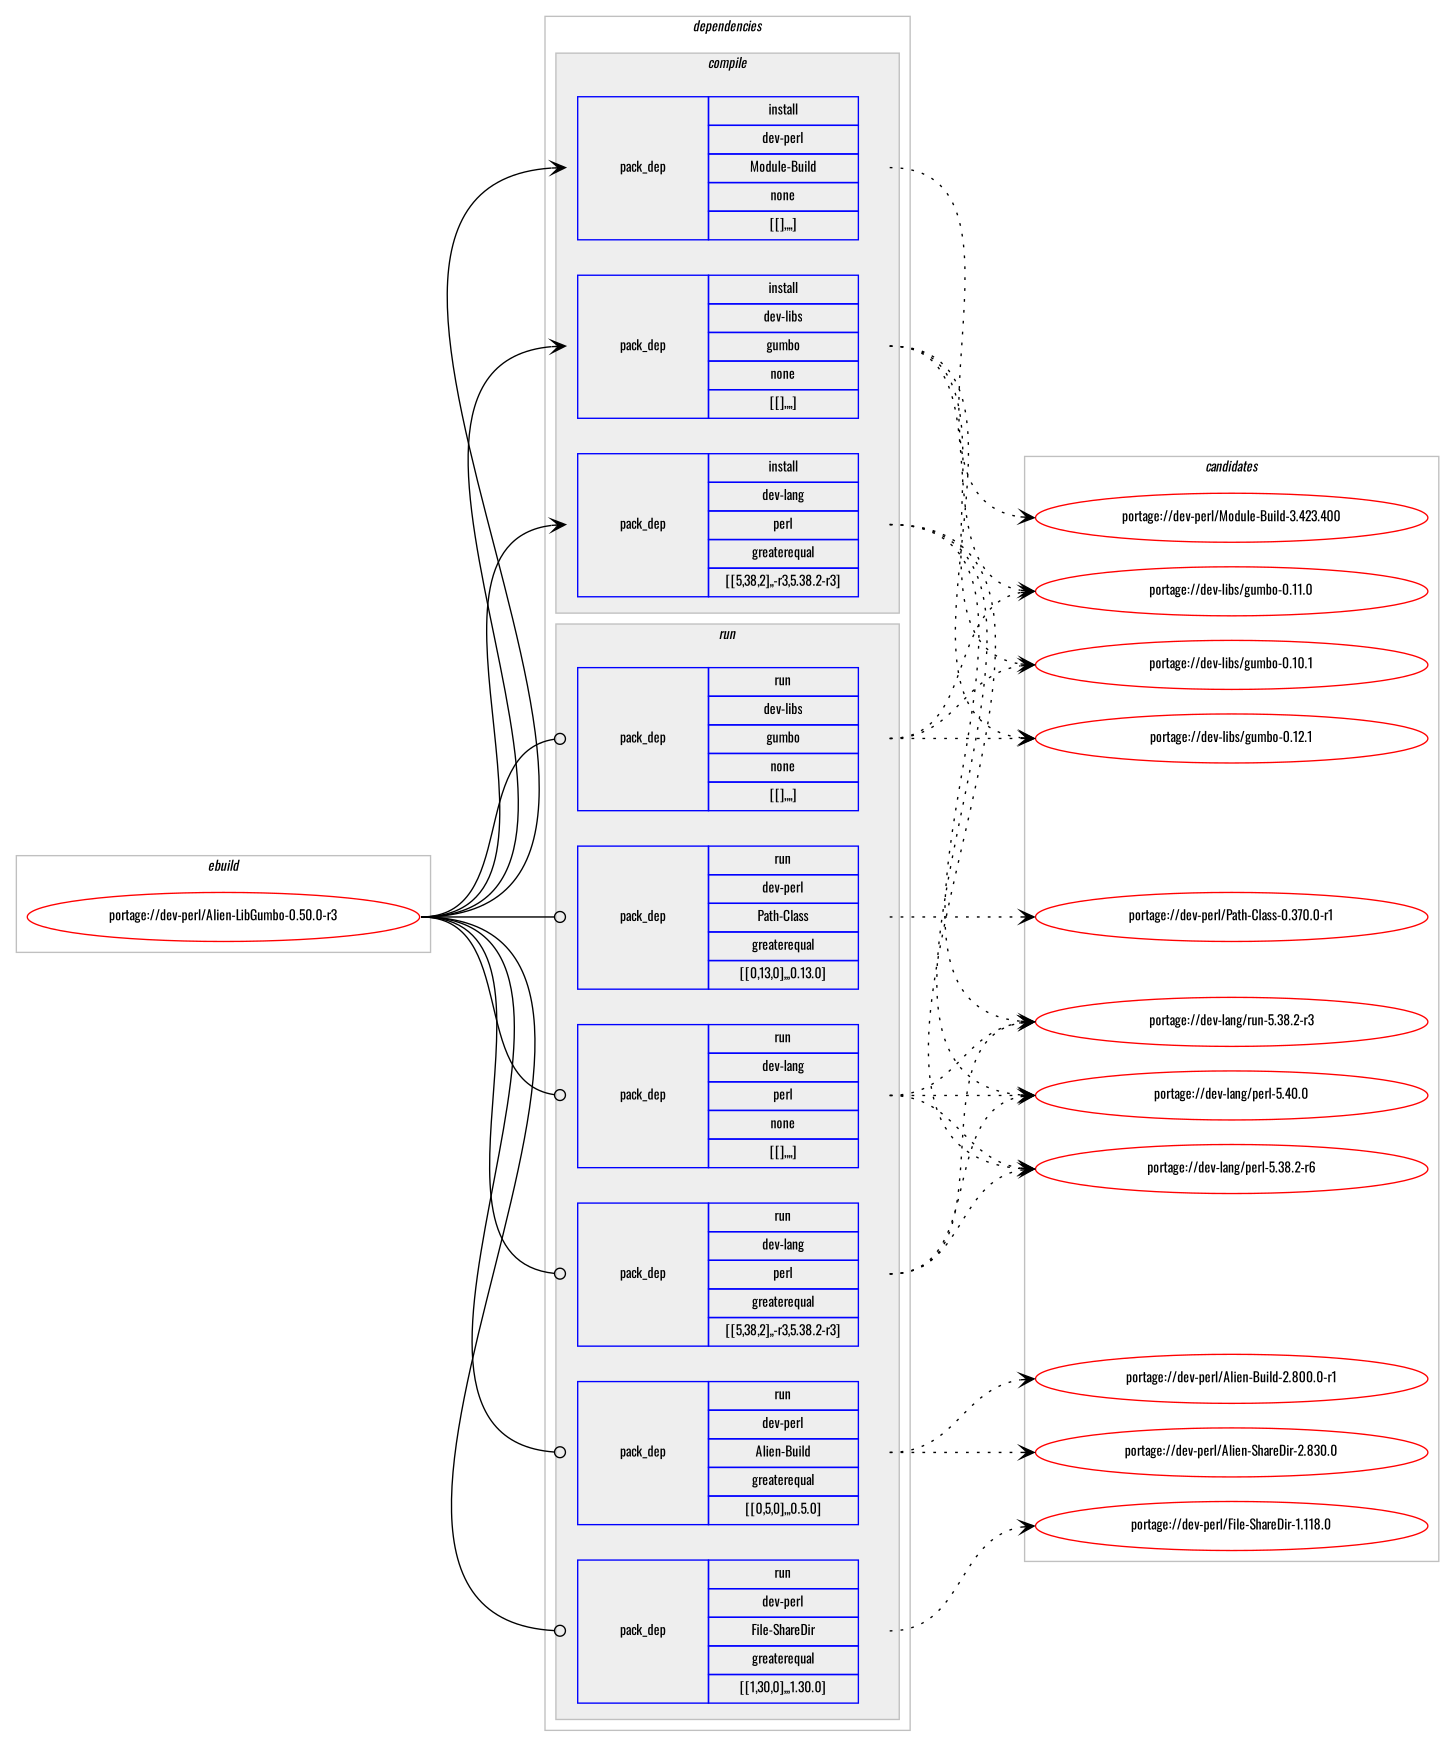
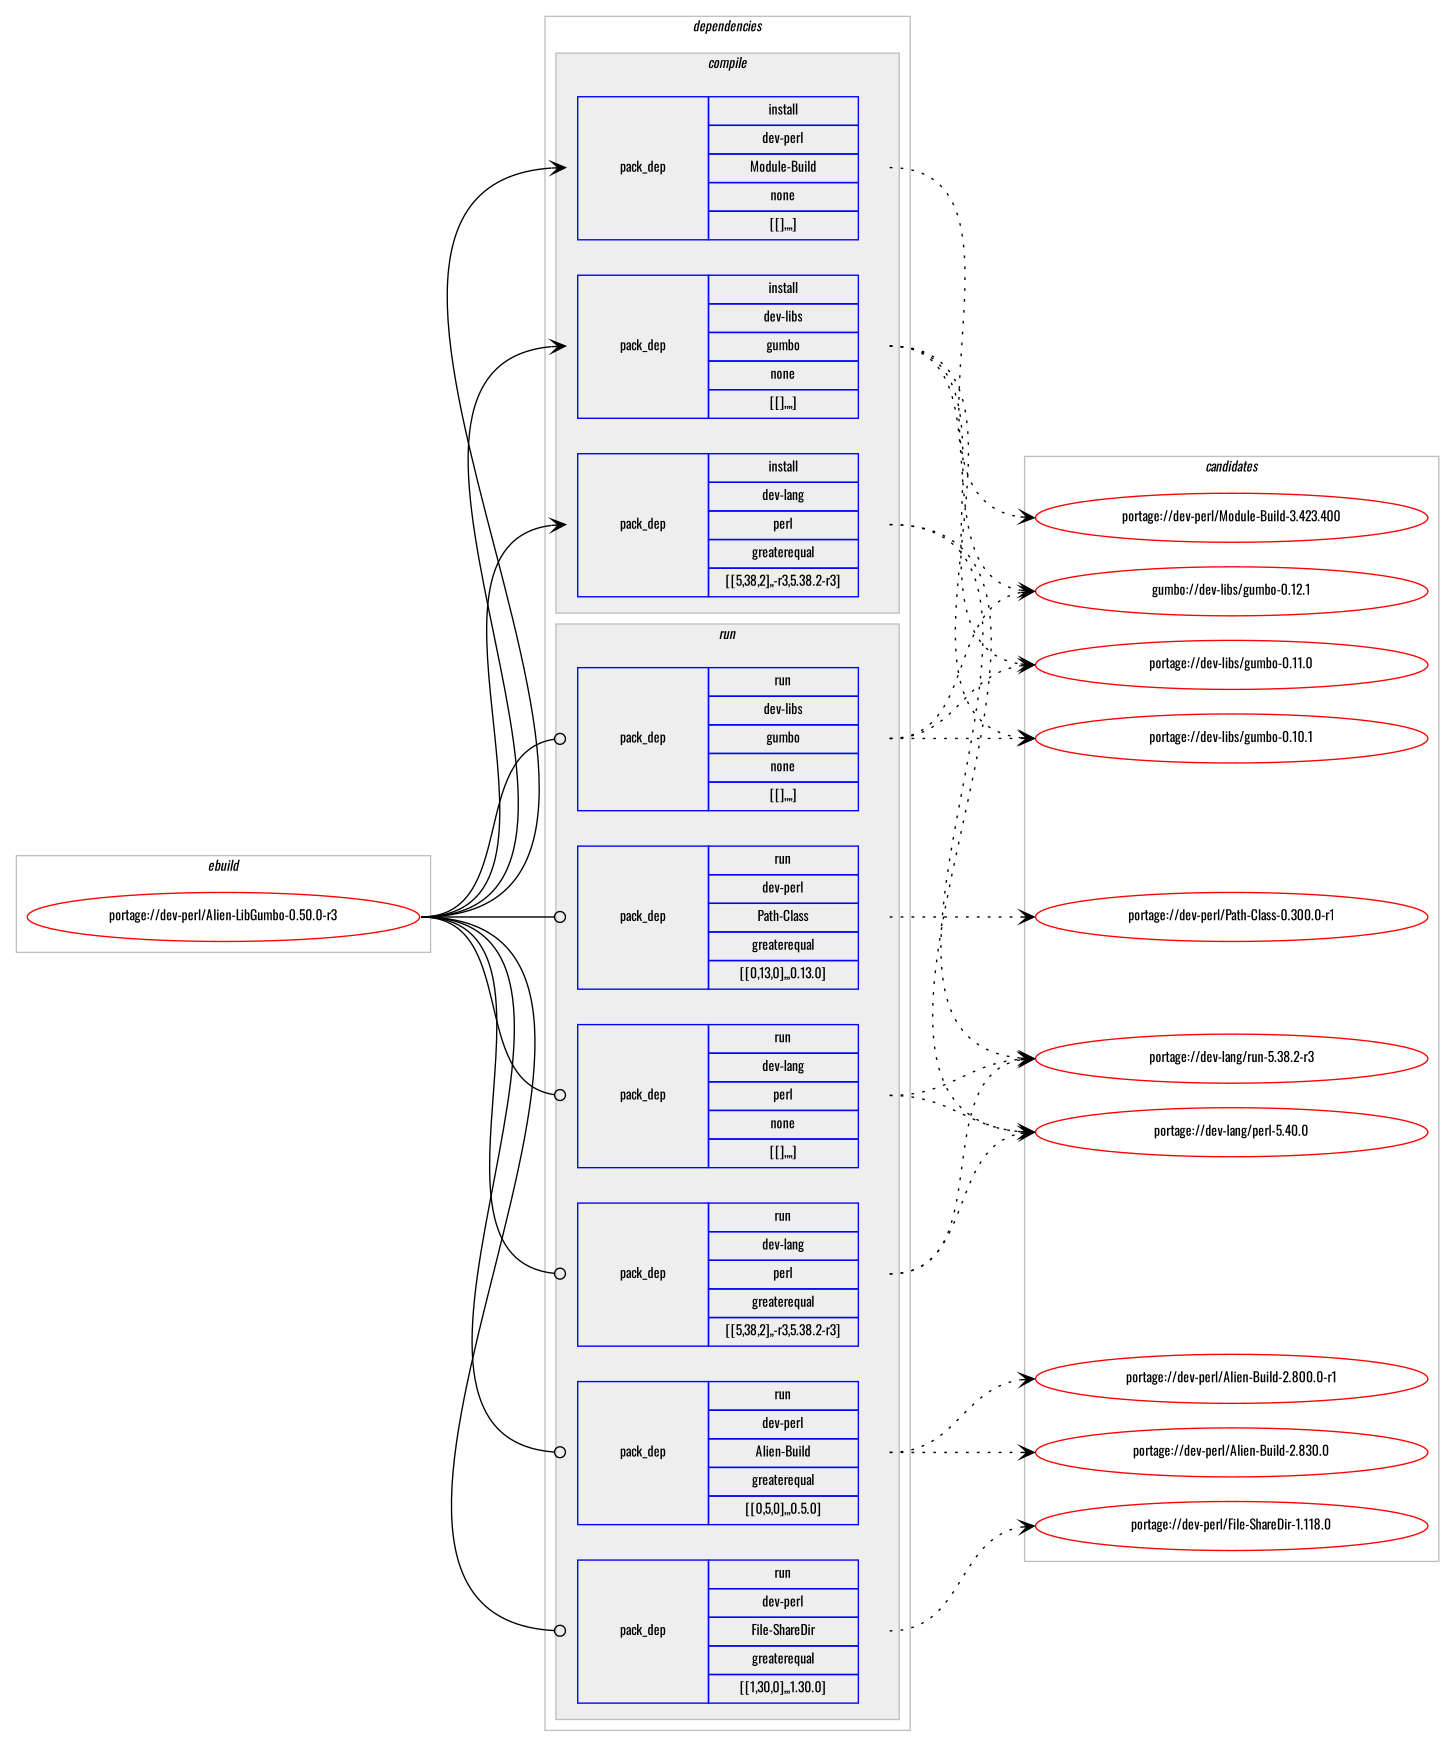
node "portage://dev-libs/gumbo-0.12.1": label "portage://dev-libs/gumbo-0.12.1" -> "gumbo://dev-libs/gumbo-0.12.1"
node "portage://dev-perl/Path-Class-0.370.0-r1": label "portage://dev-perl/Path-Class-0.370.0-r1" -> "portage://dev-perl/Path-Class-0.300.0-r1"
node "portage://dev-lang/perl-5.38.2-r6": removed
node "portage://dev-perl/Alien-ShareDir-2.830.0": label "portage://dev-perl/Alien-ShareDir-2.830.0" -> "portage://dev-perl/Alien-Build-2.830.0"
